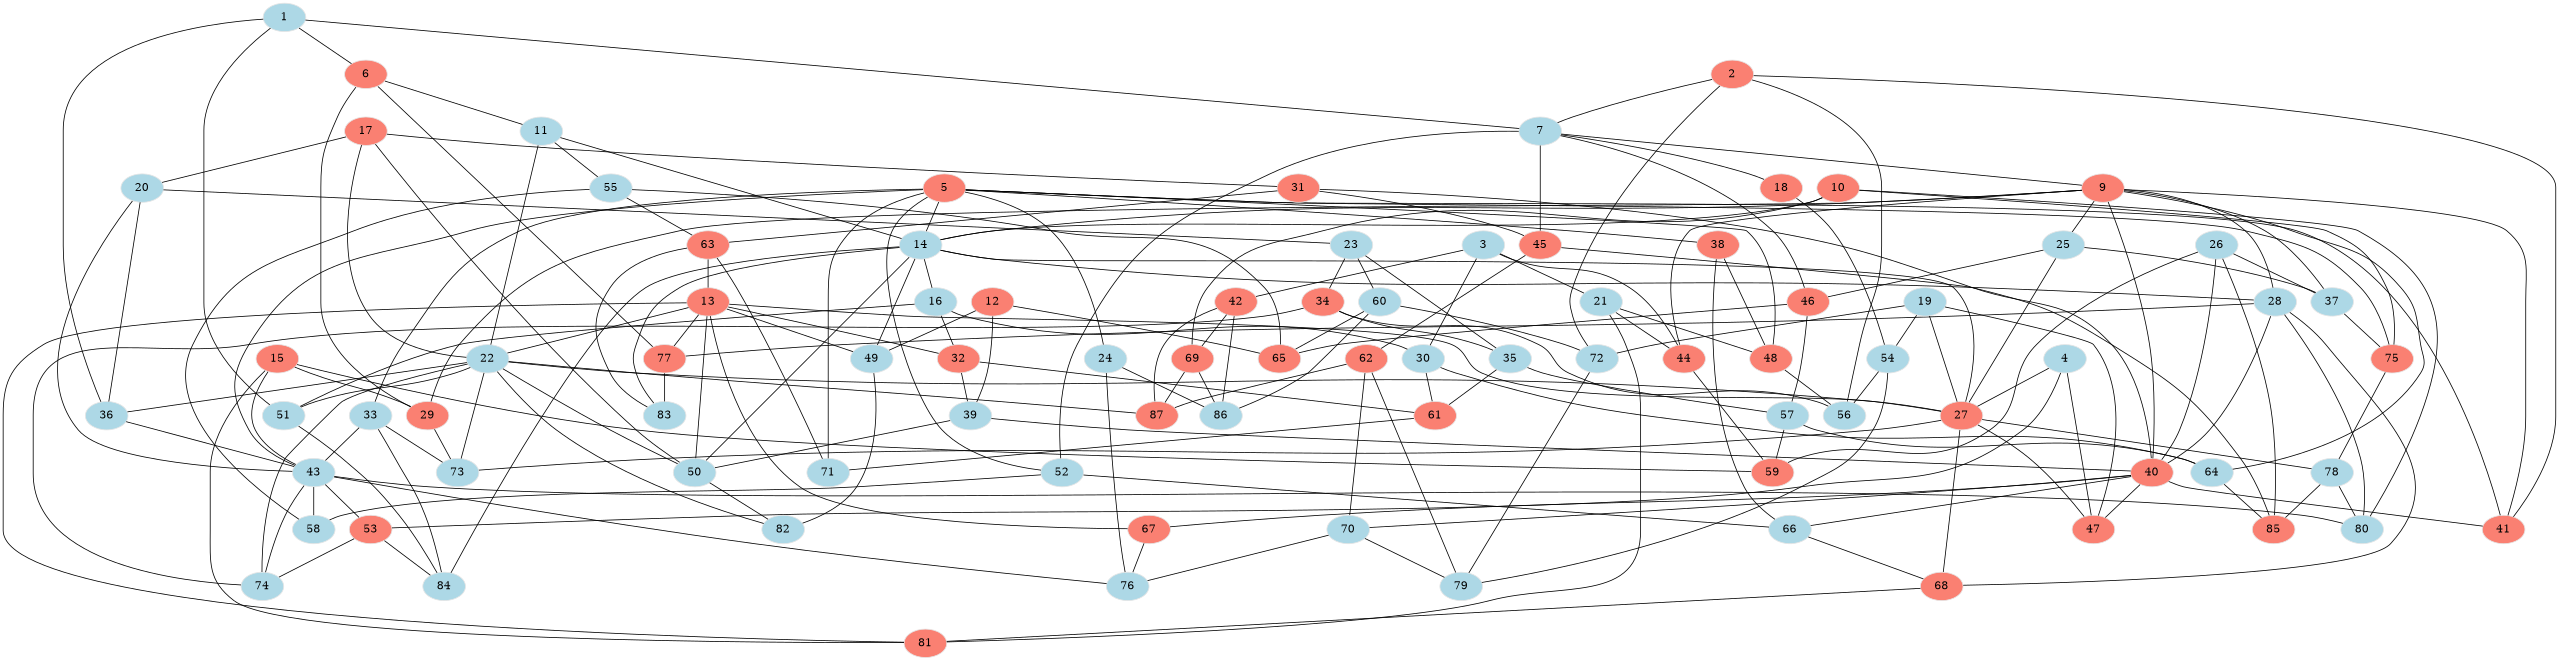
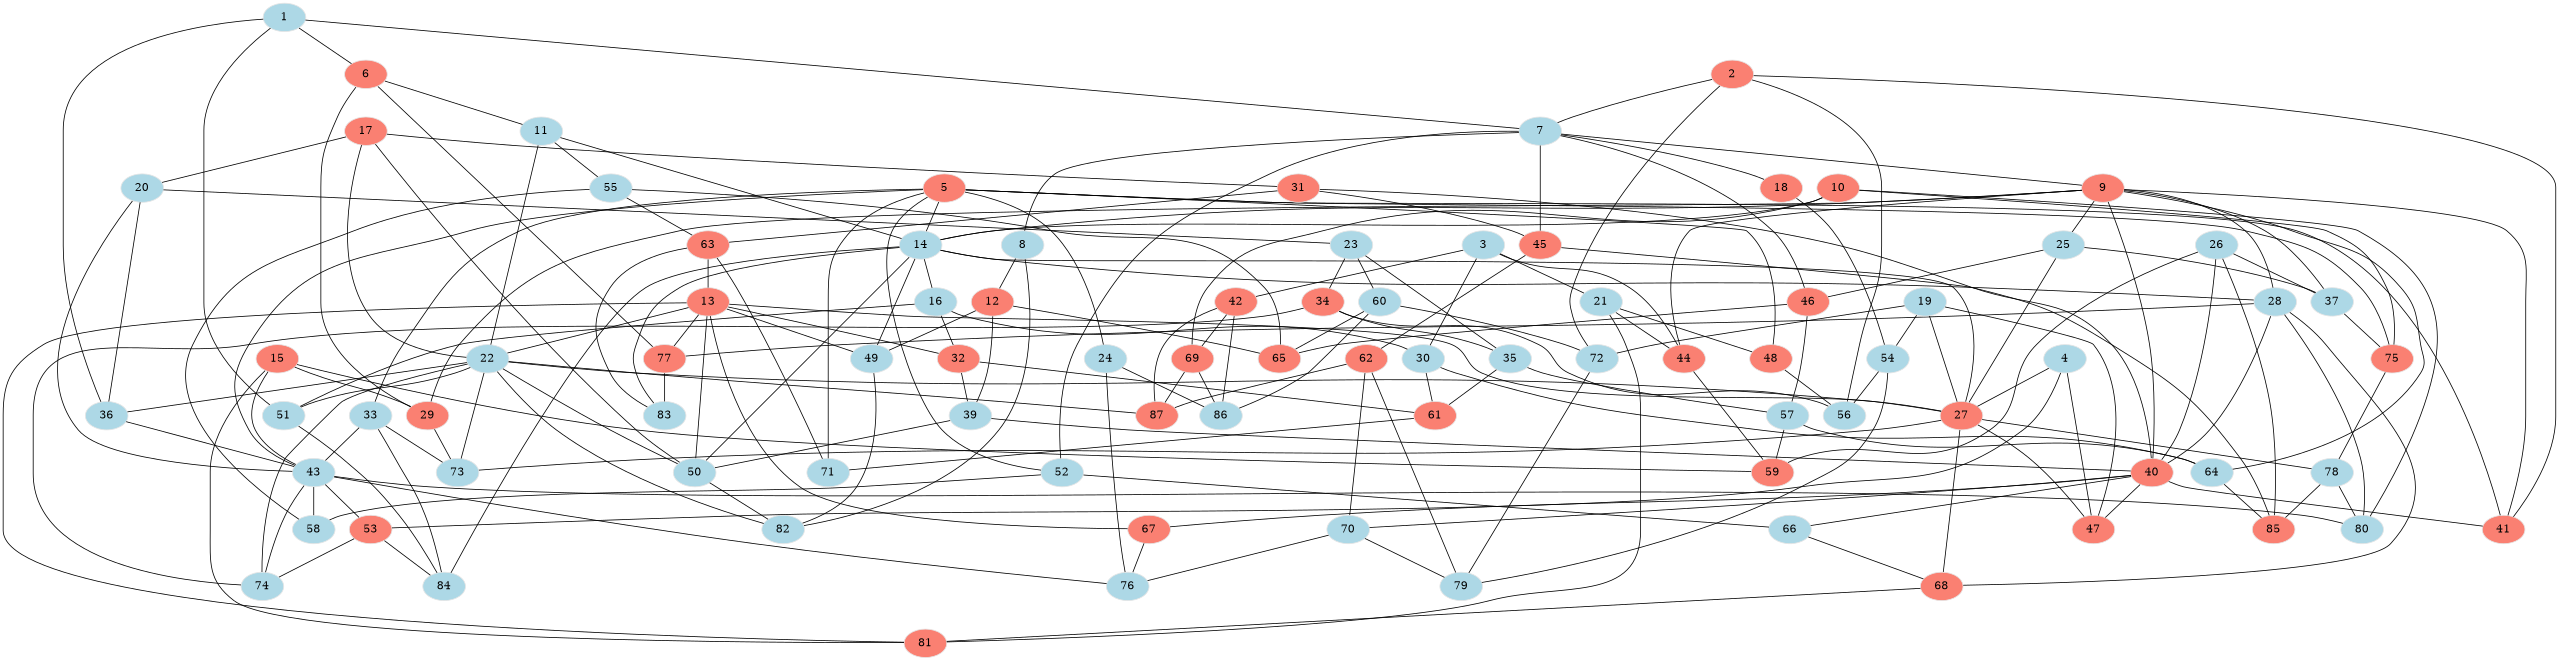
node "8": added
node "38": removed
